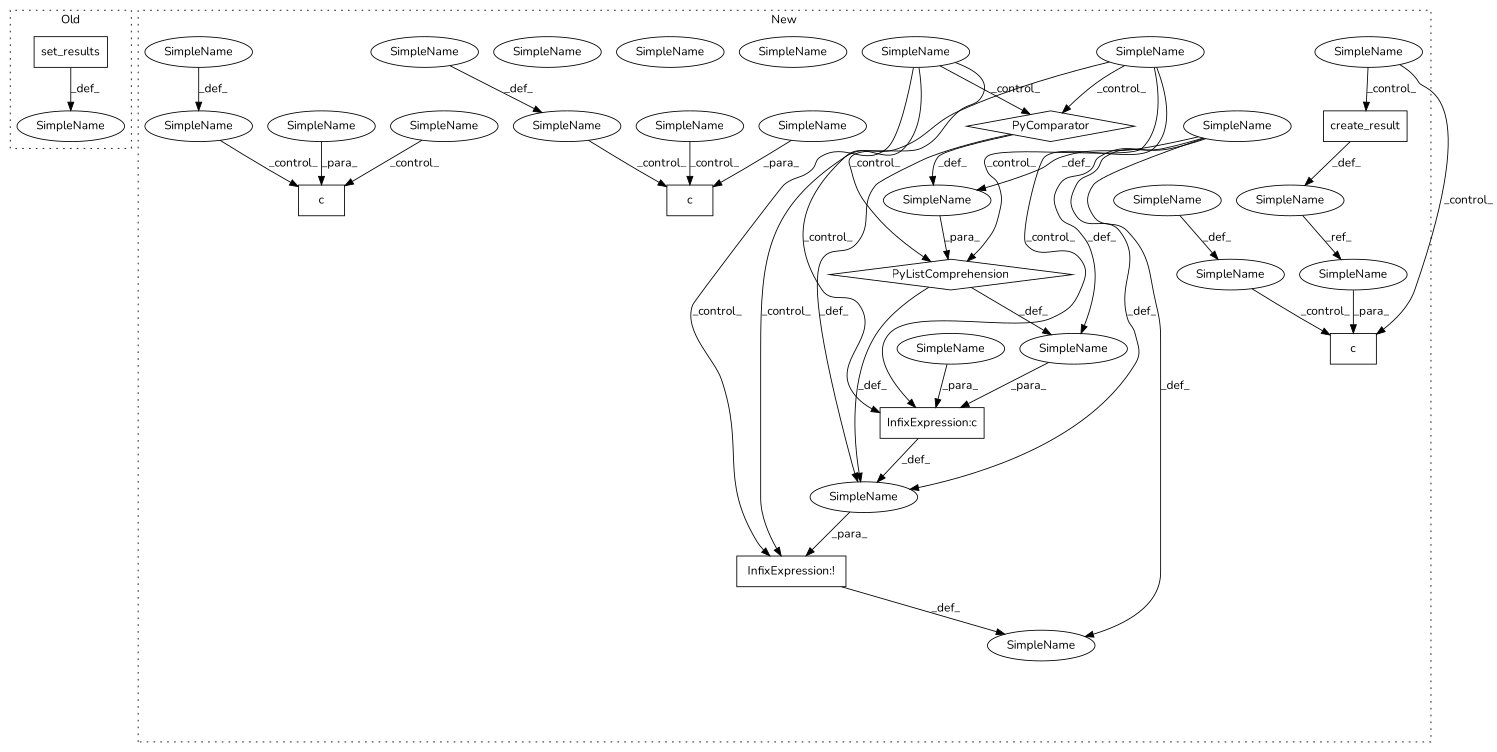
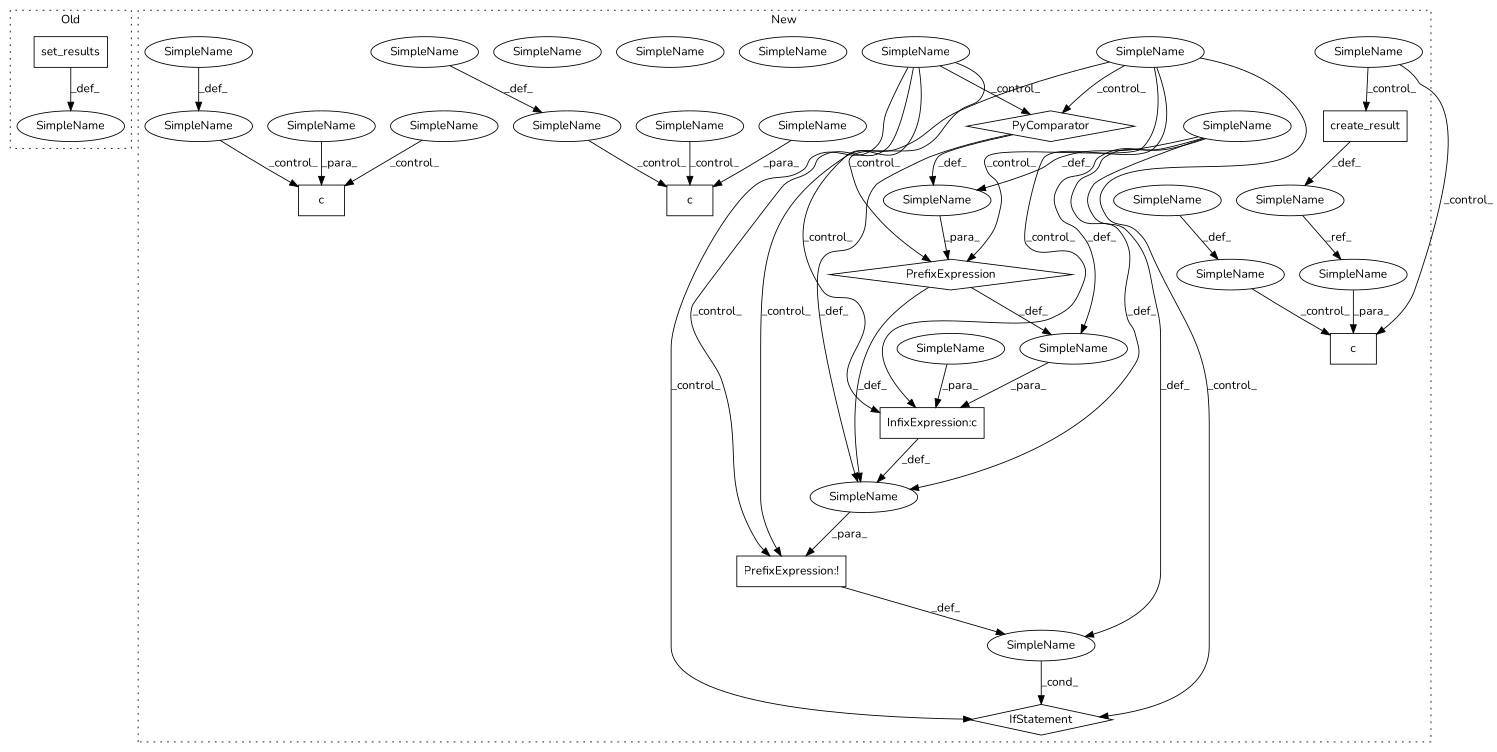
node "PyListComprehension": label "PyListComprehension" -> "PrefixExpression"
node "InfixExpression:!": label "InfixExpression:!" -> "PrefixExpression:!"
node "IfStatement": added
